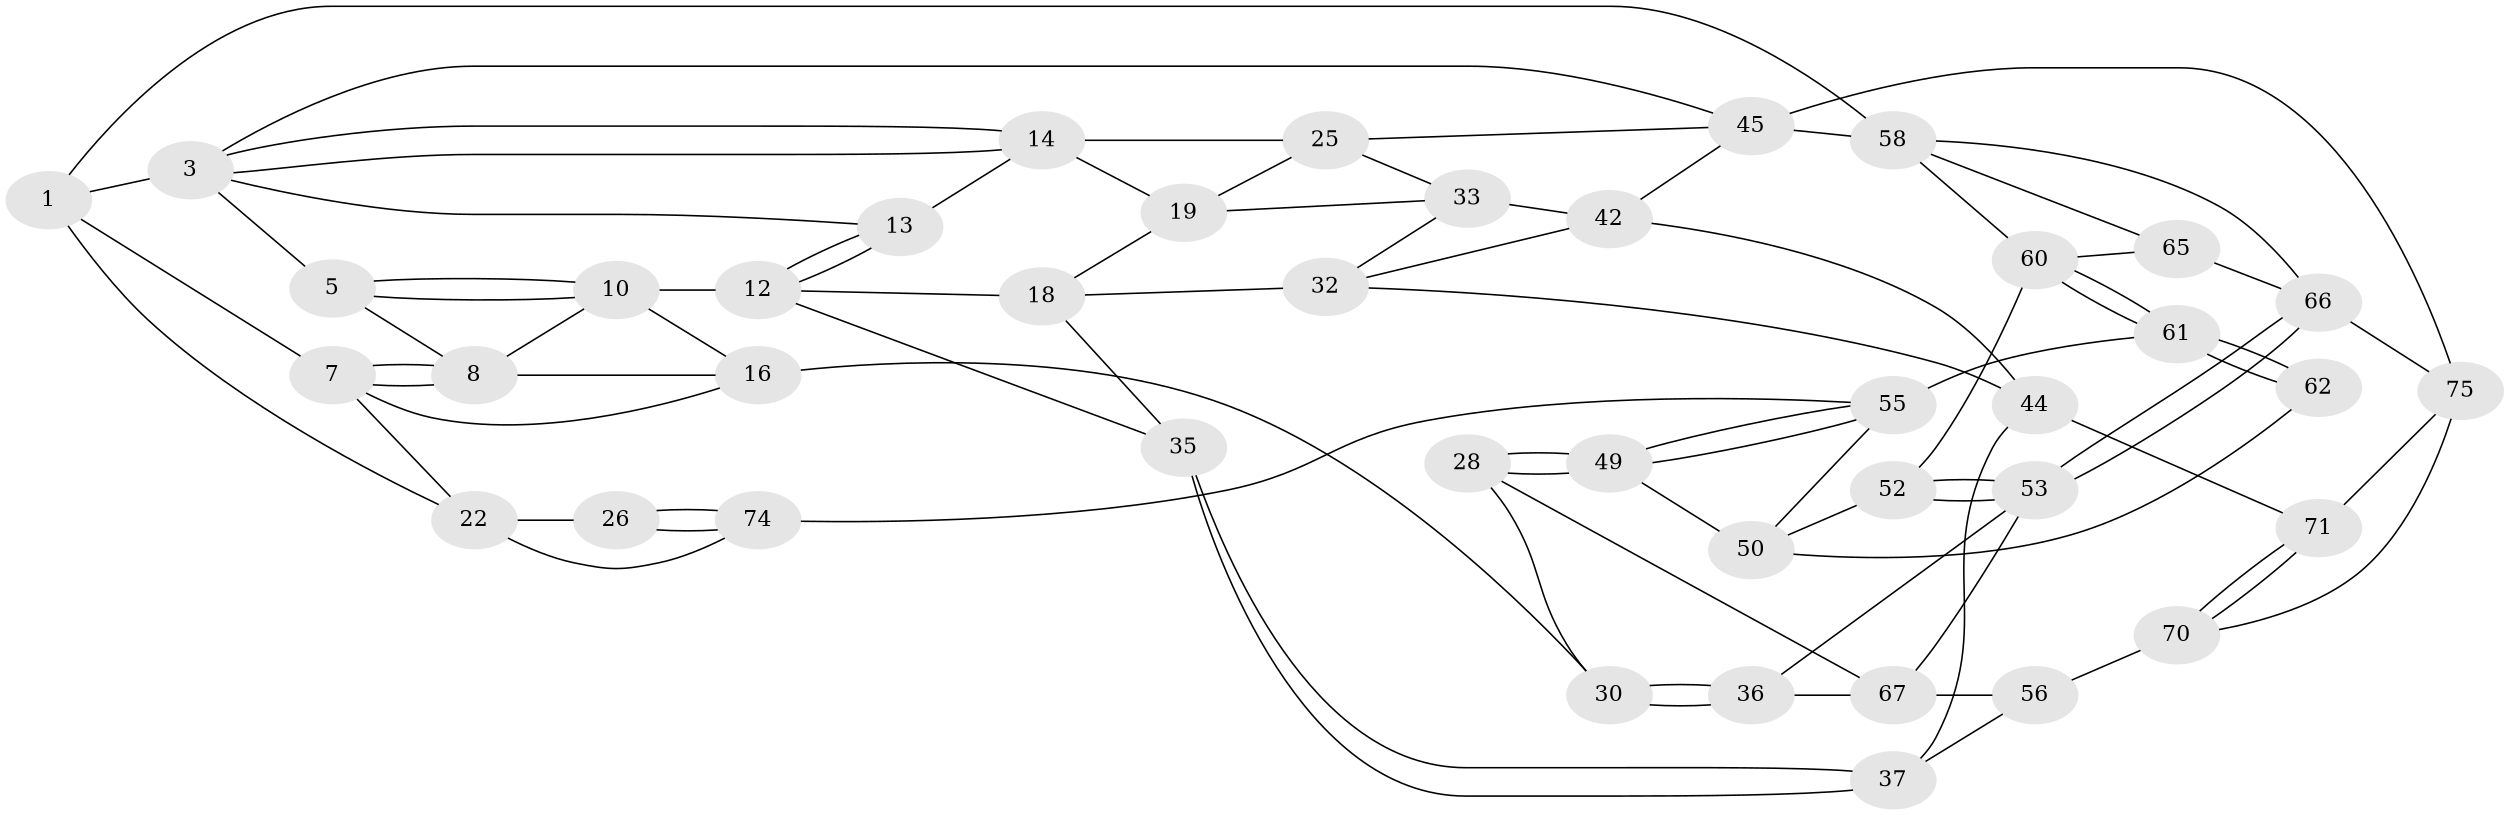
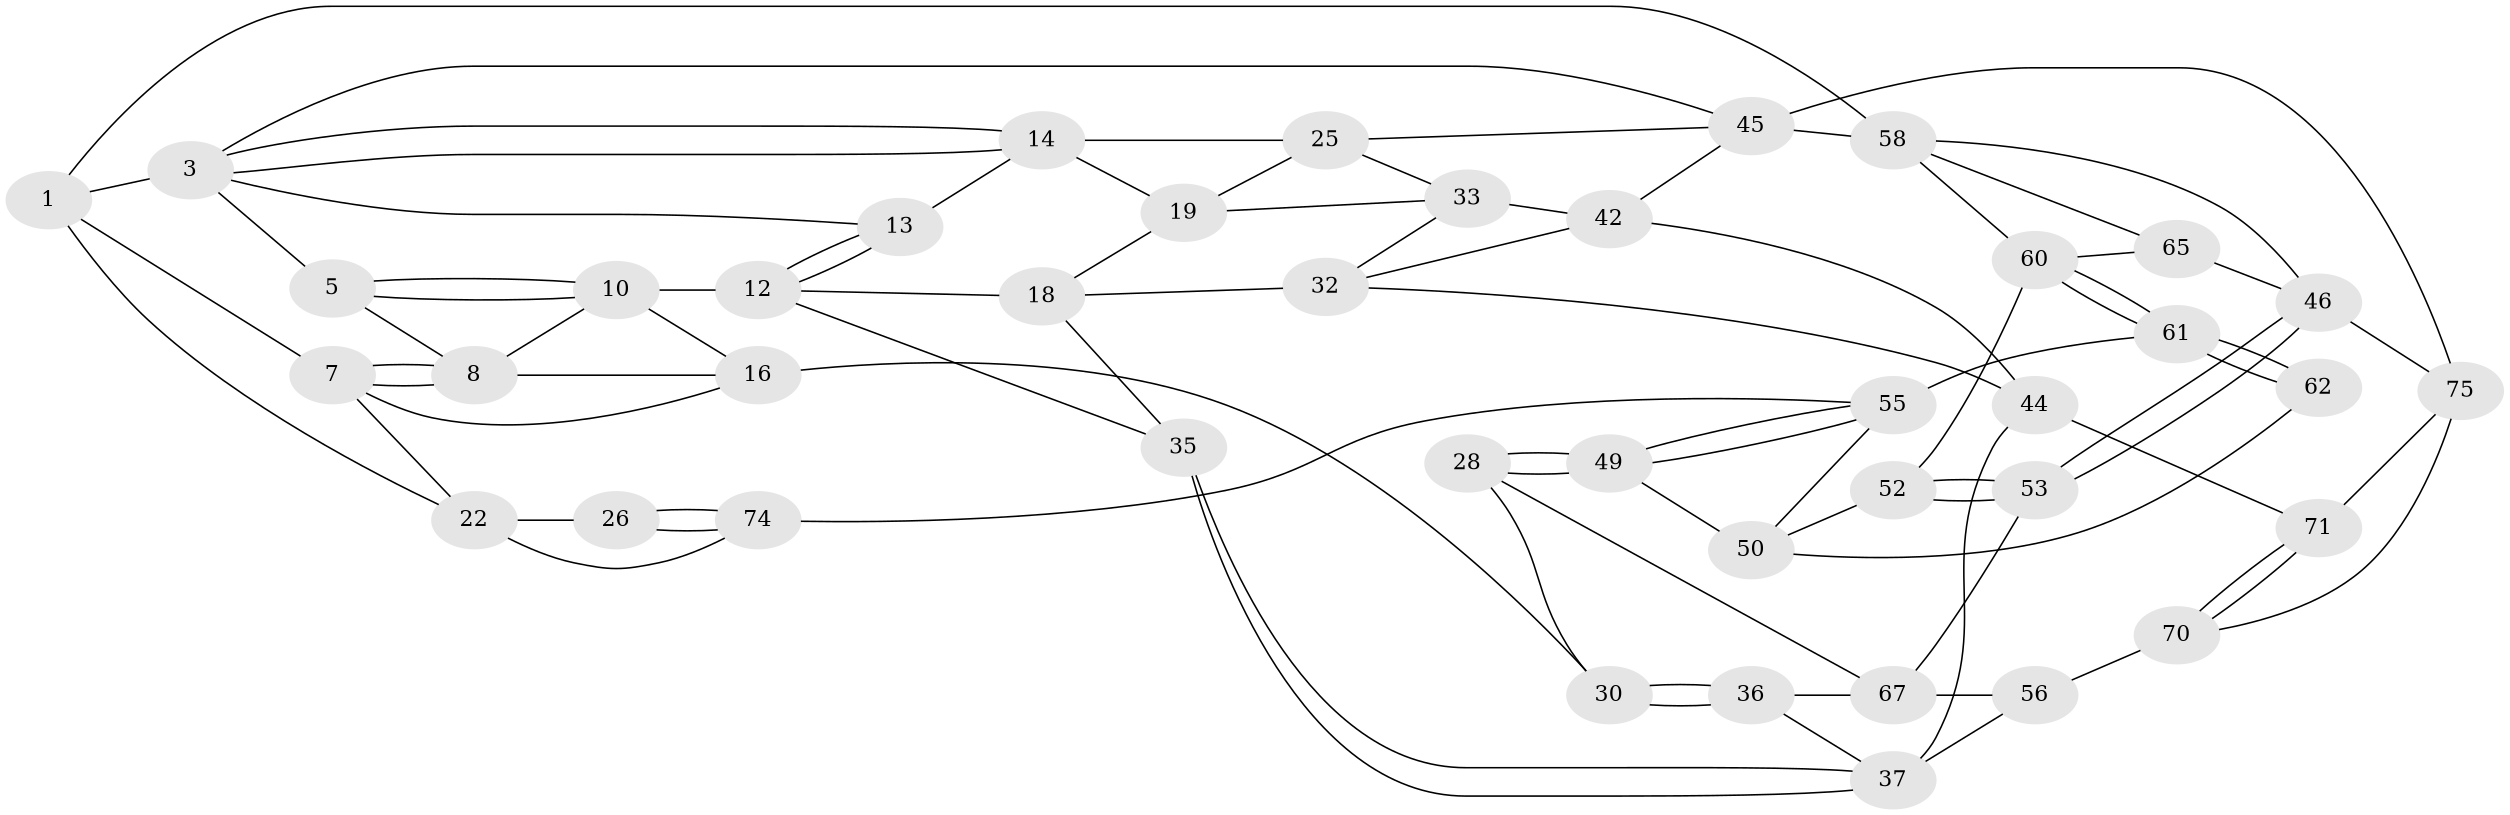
node "66": label "66" -> "46"
edge "53" -- "36": now "37" -- "36"
